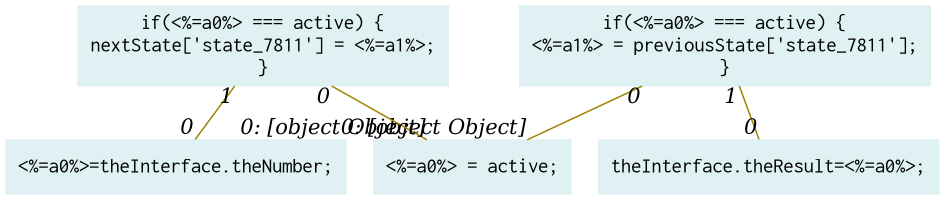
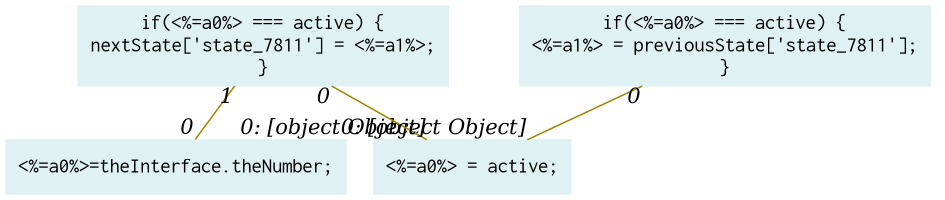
node "theInterface.theResult=<%=a0%>;": removed
